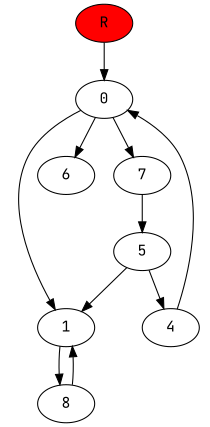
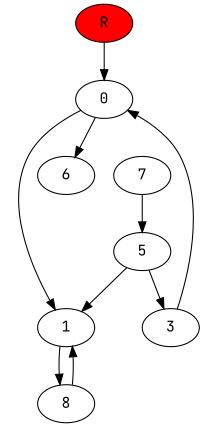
edge "0" -> "7": removed
node "4": label "4" -> "3"
